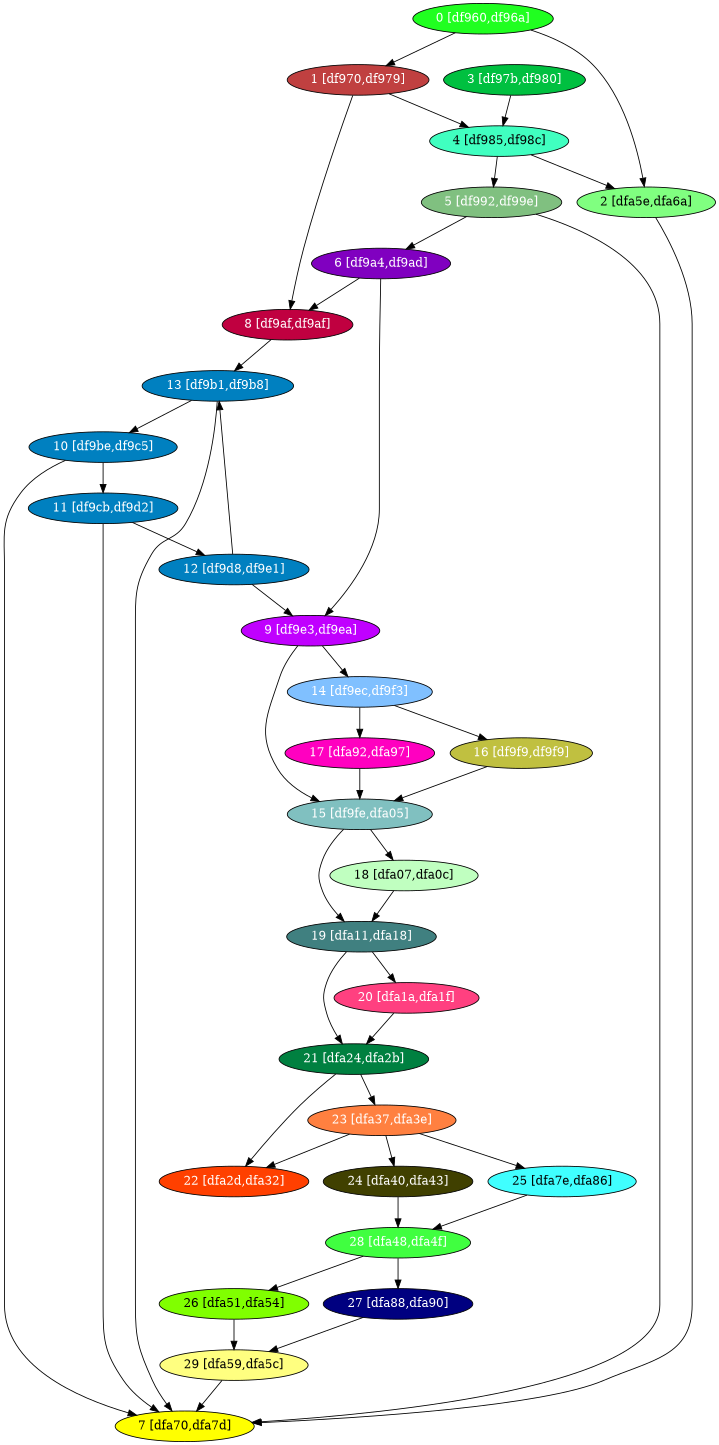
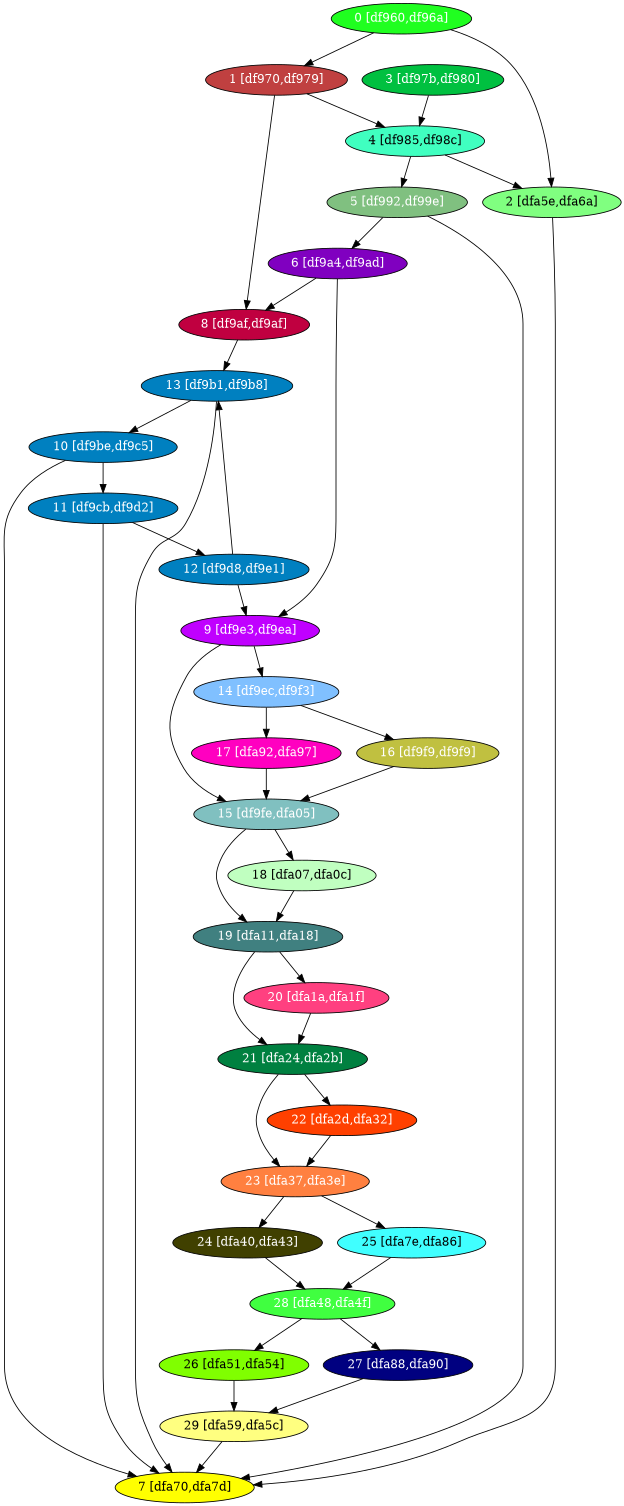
edge "23 [dfa37,dfa3e]" -> "22 [dfa2d,dfa32]": reversed
